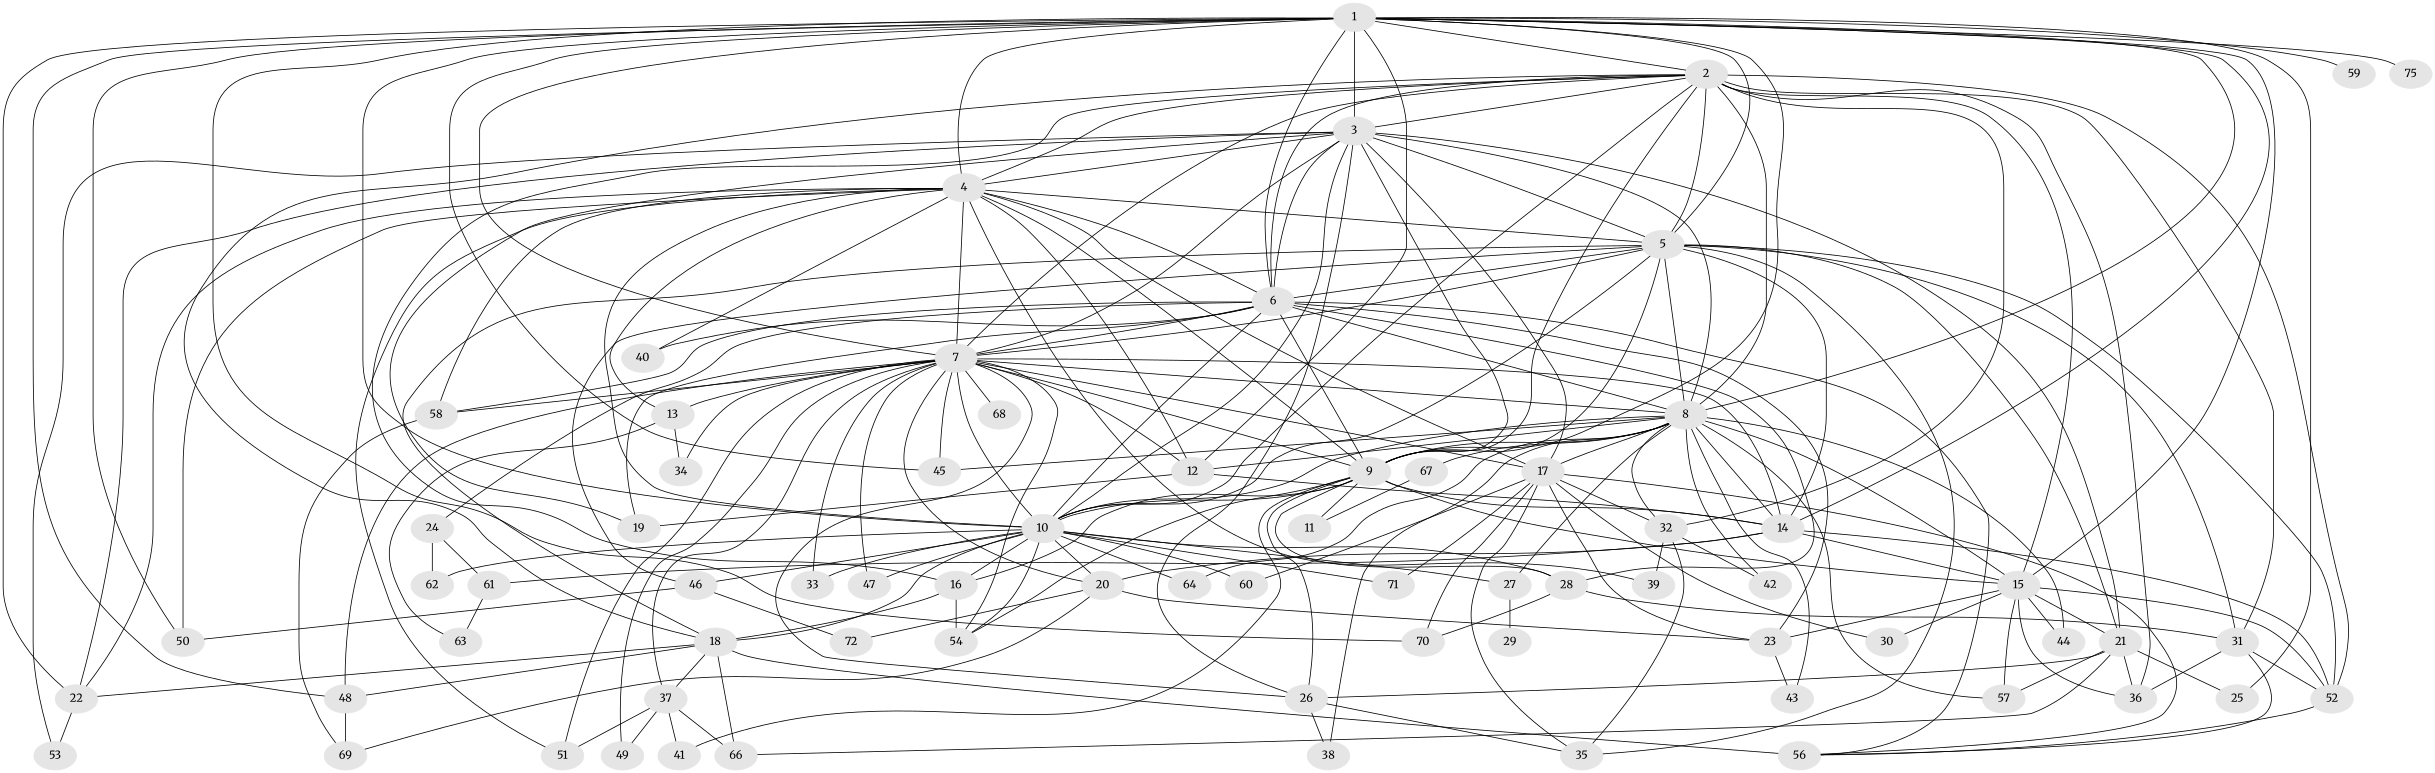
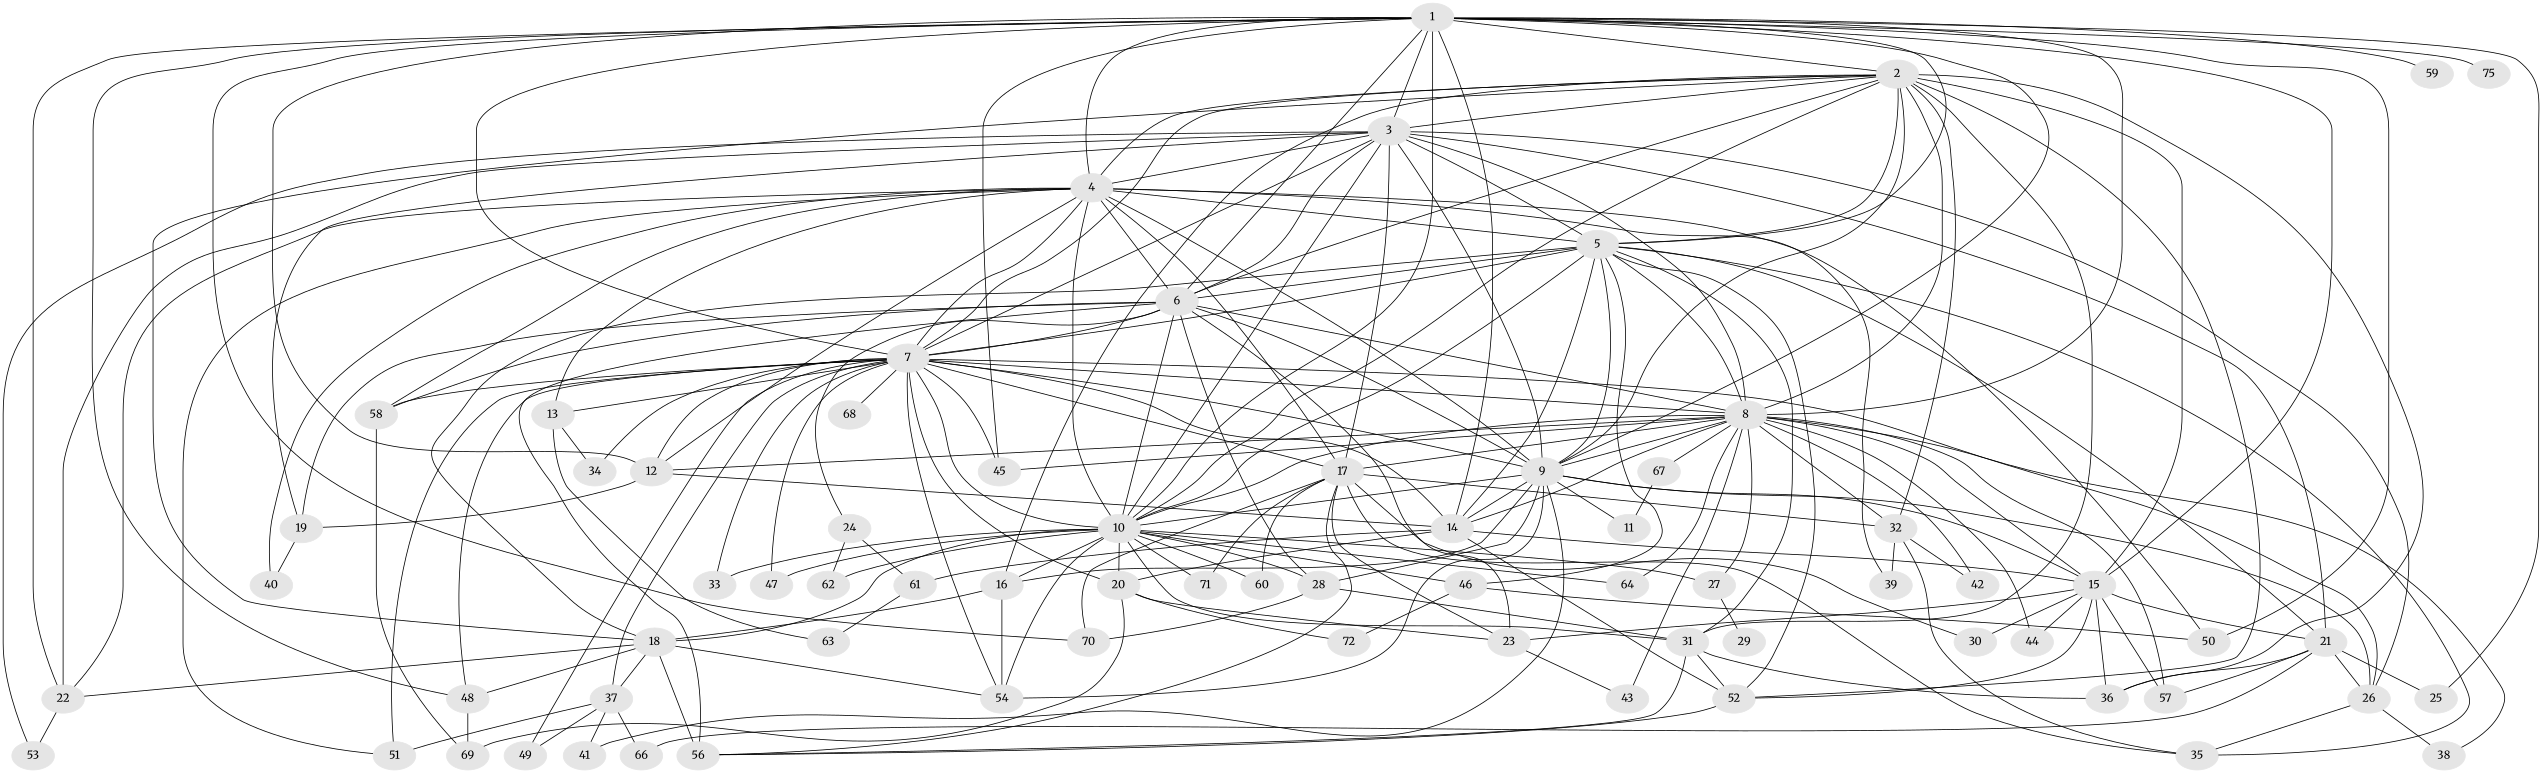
edge "6" -- "40": now "19" -- "40"
edge "10" -- "31": added
edge "18" -- "66": now "18" -- "54"
